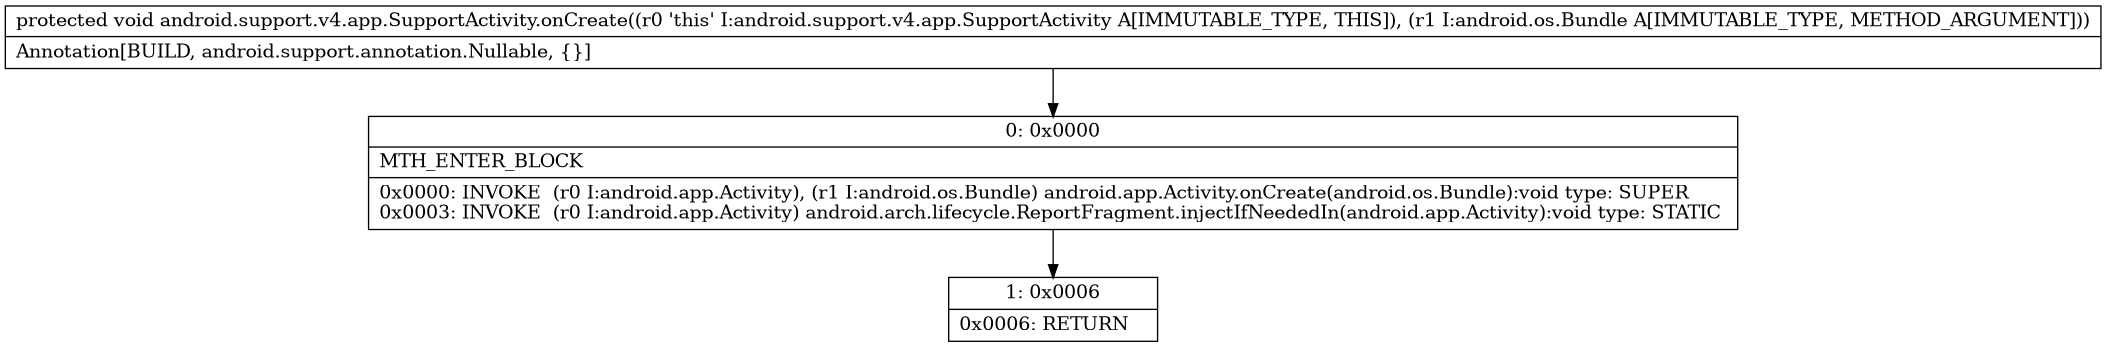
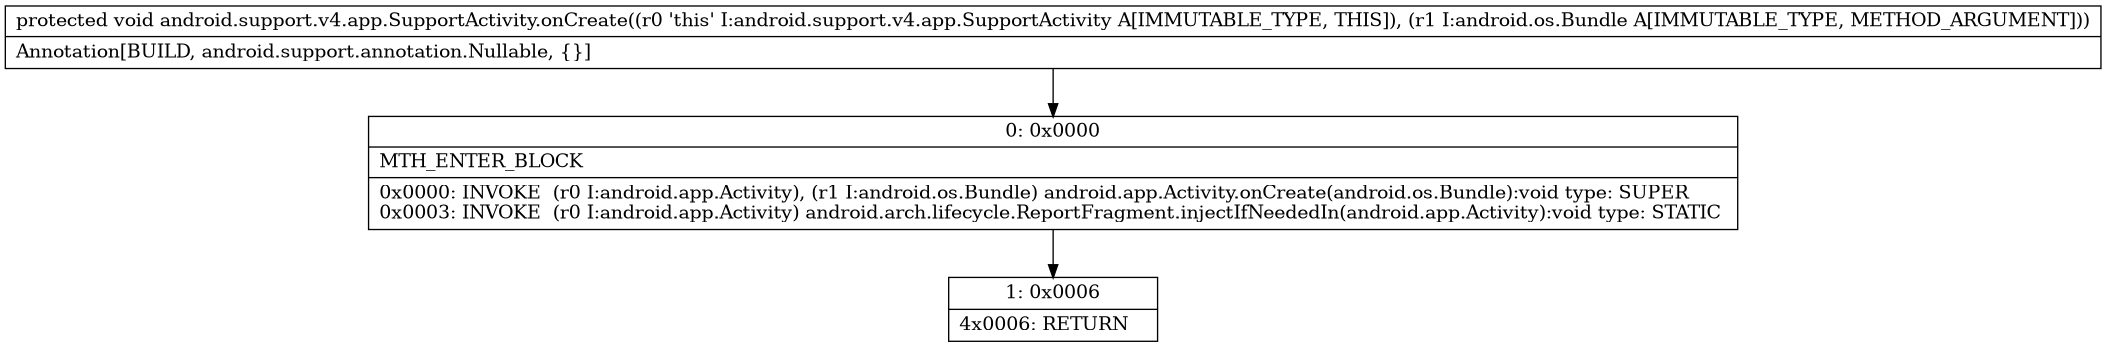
node "1: 0x0006": text "0x0006: RETURN" -> "4x0006: RETURN"
